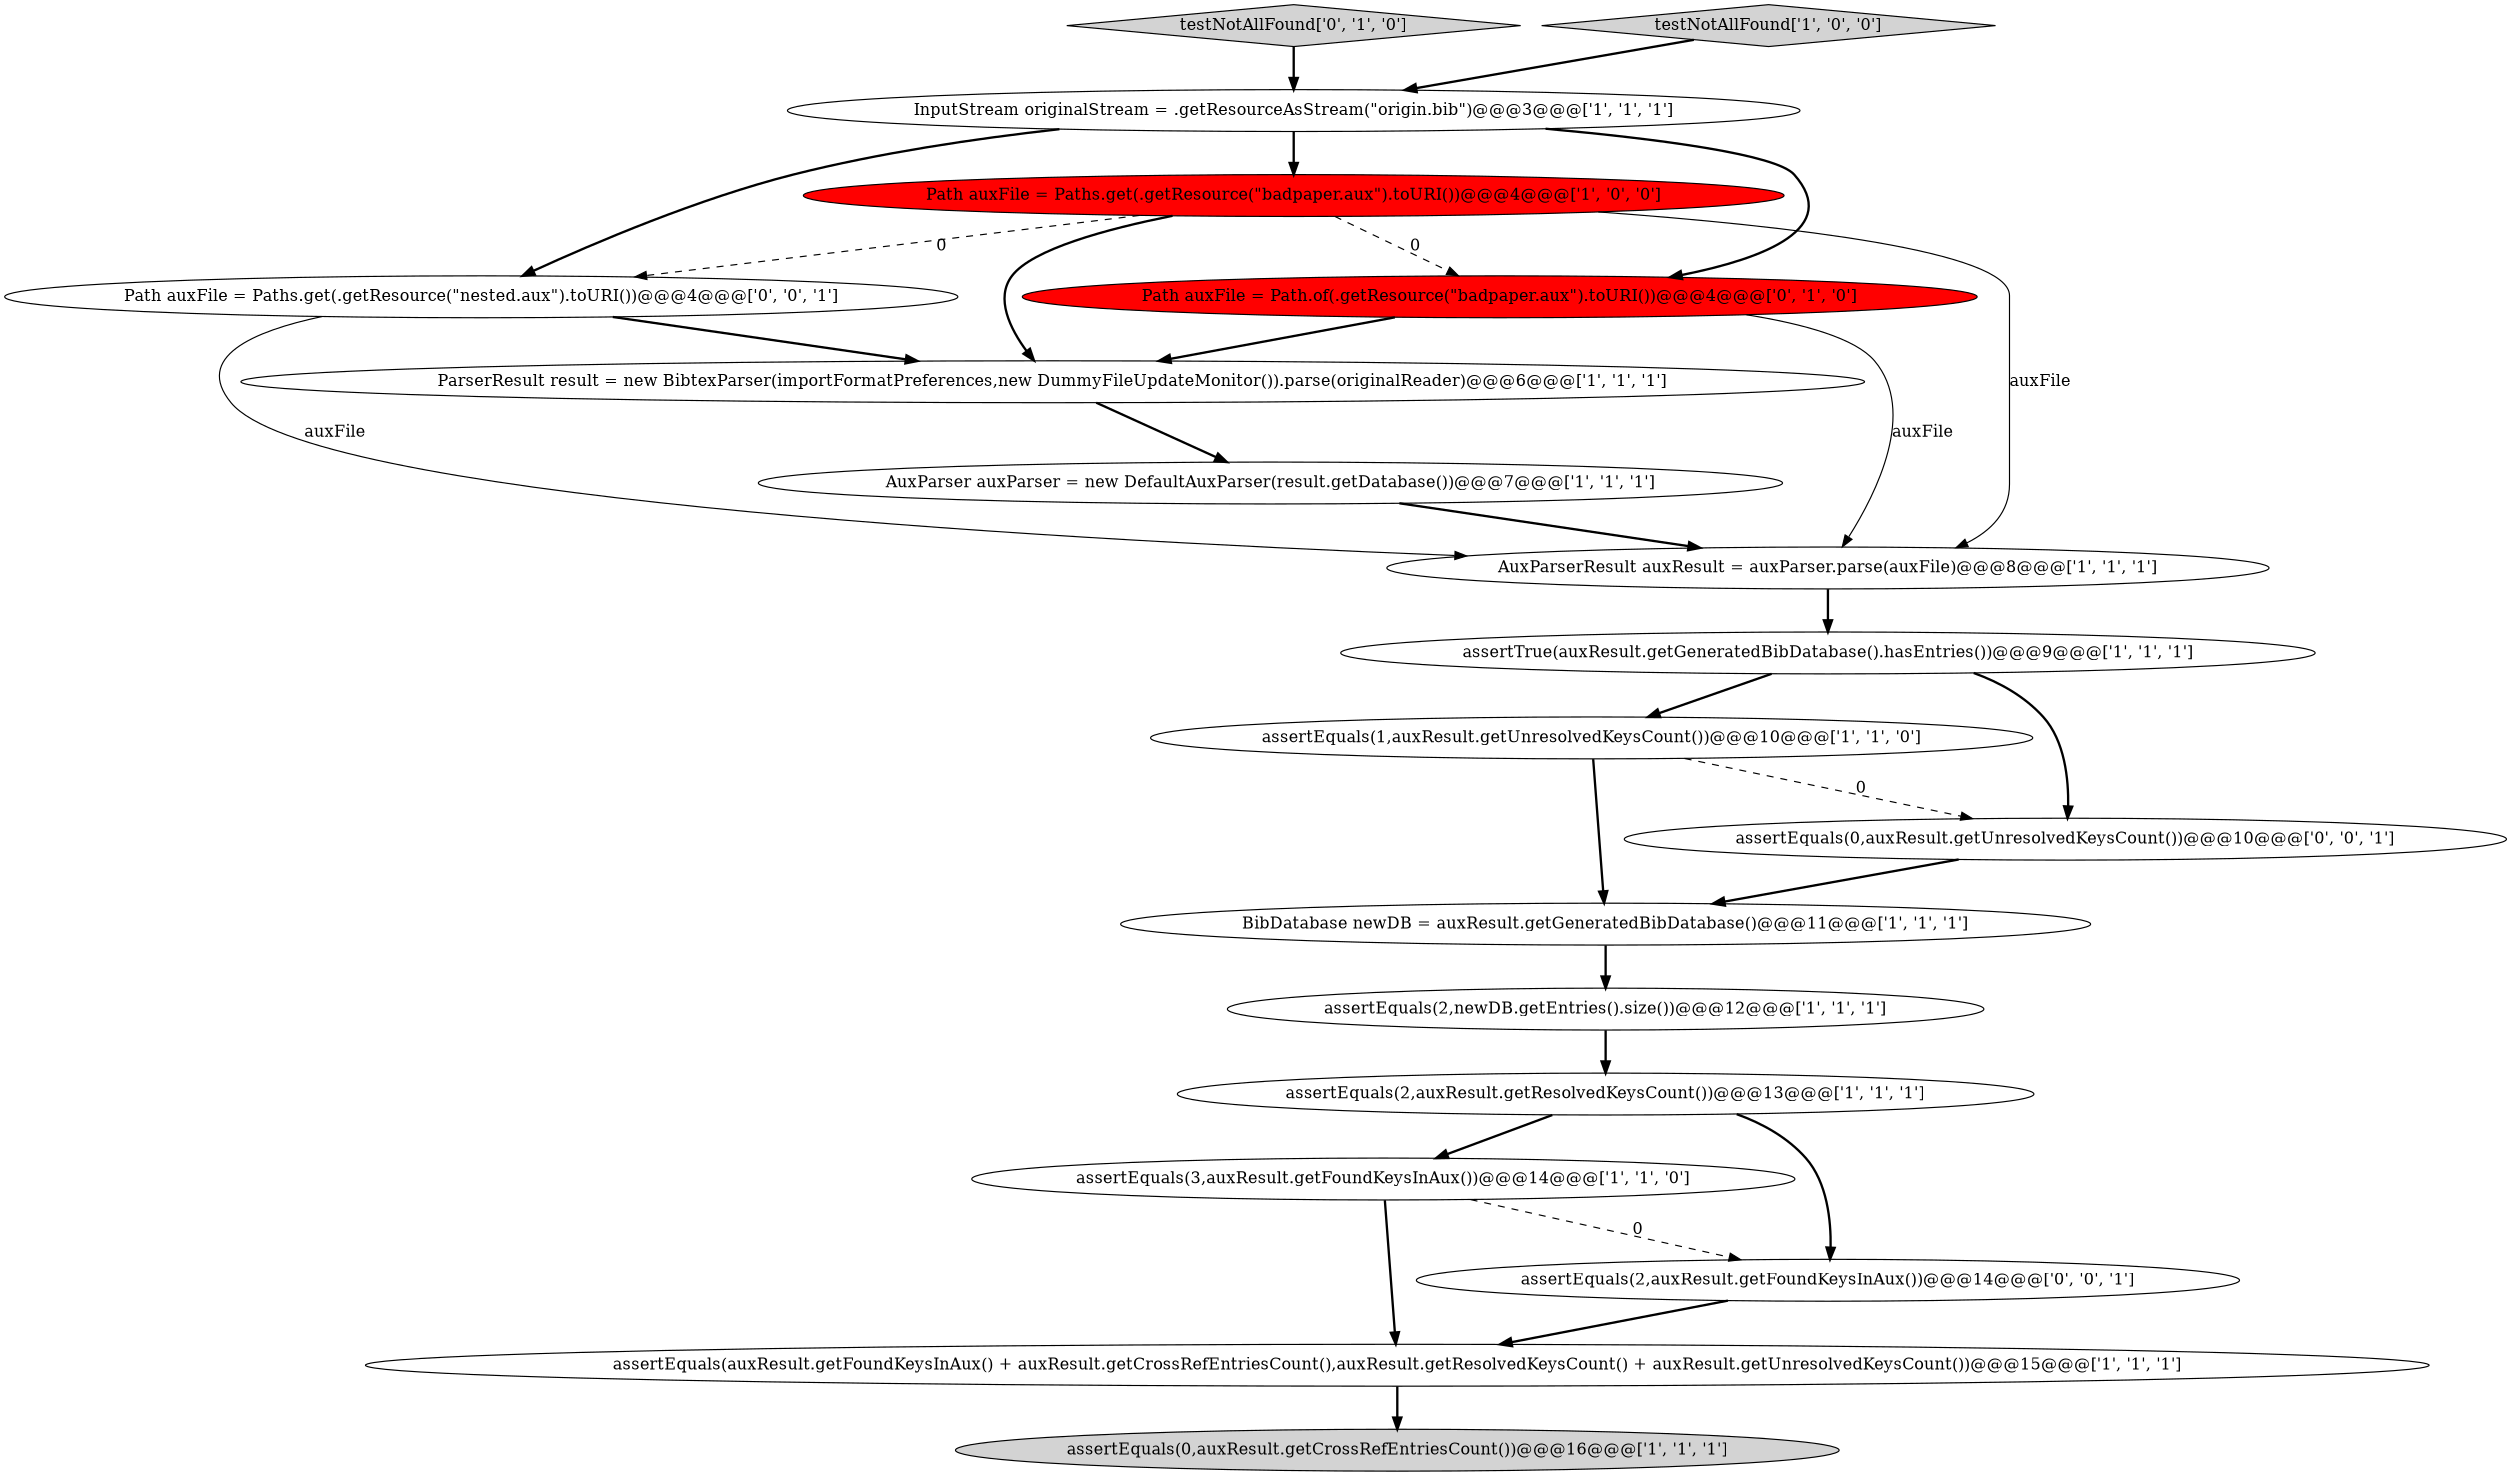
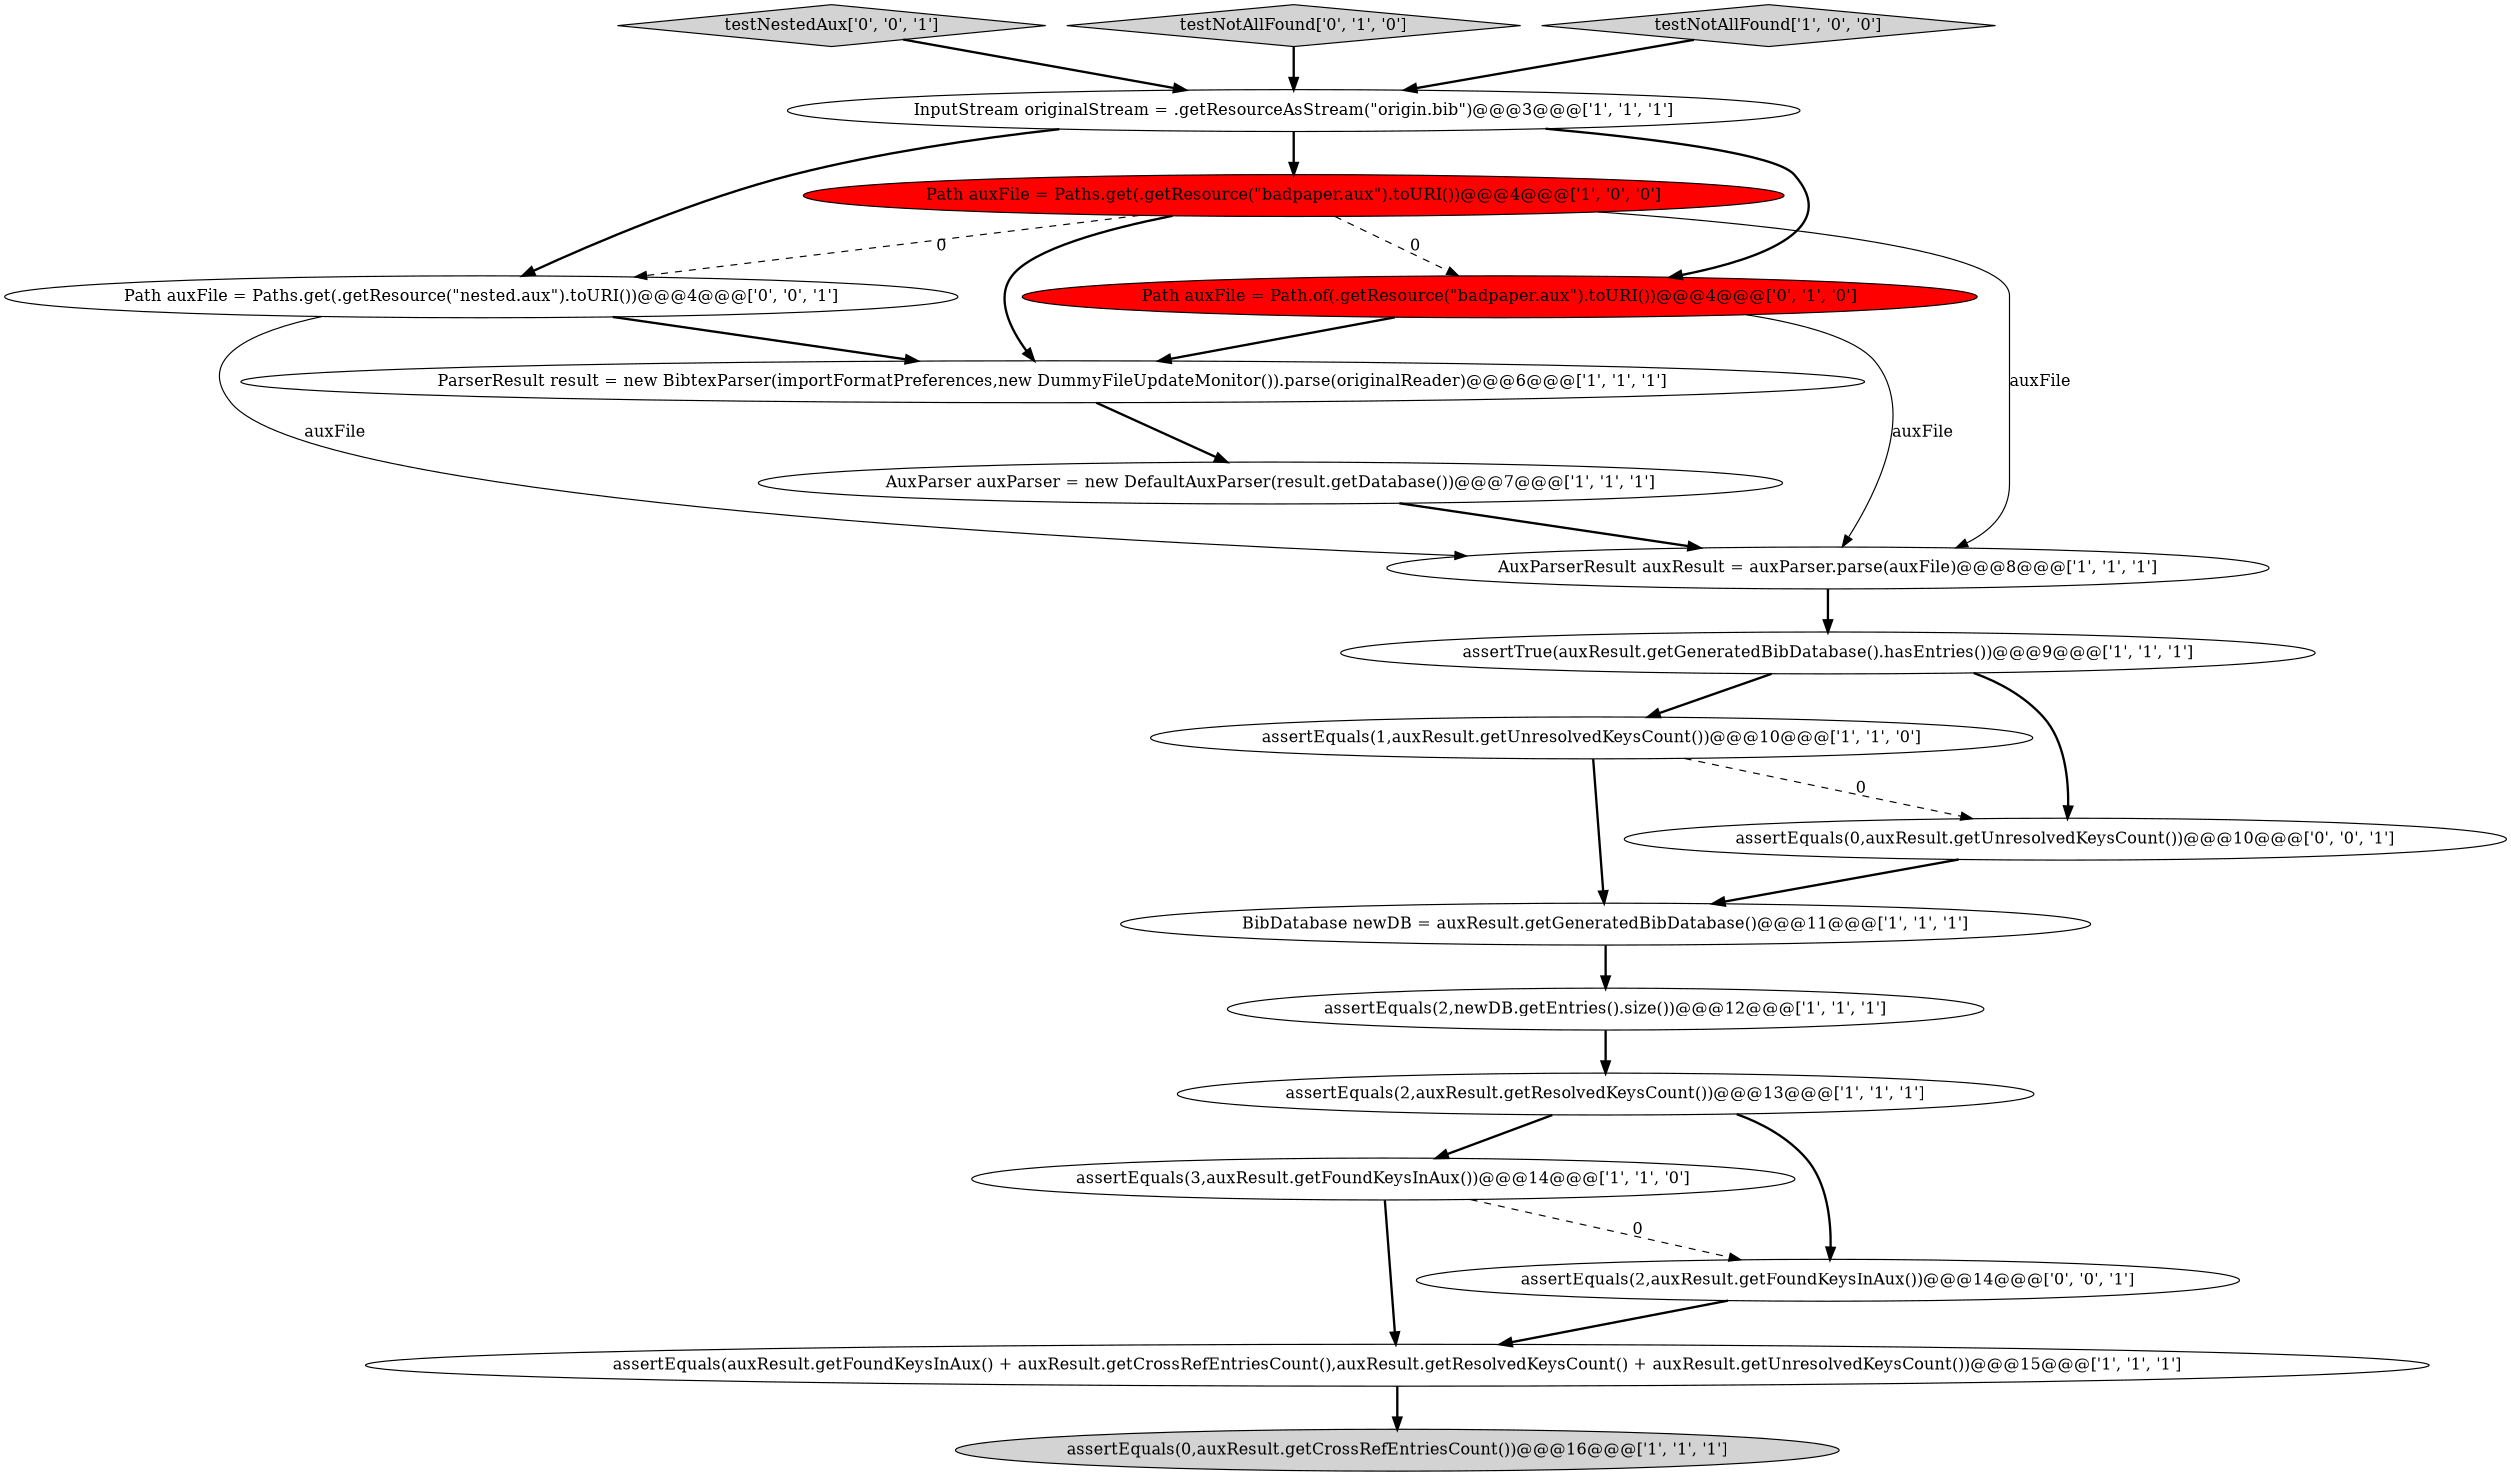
node "testNestedAux['0', '0', '1']": added
